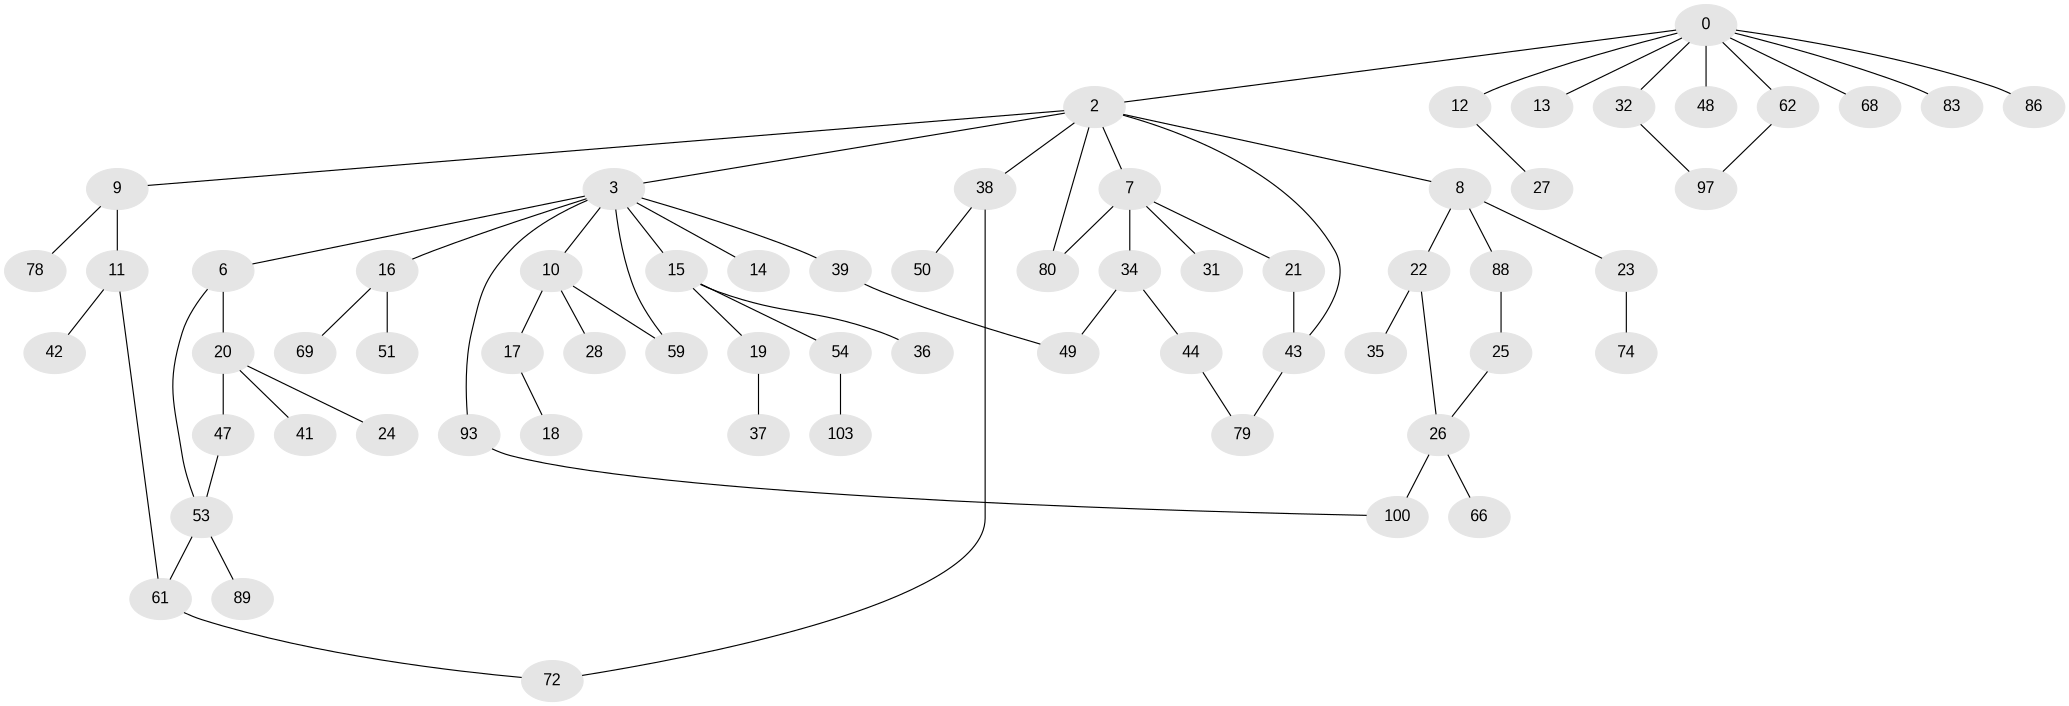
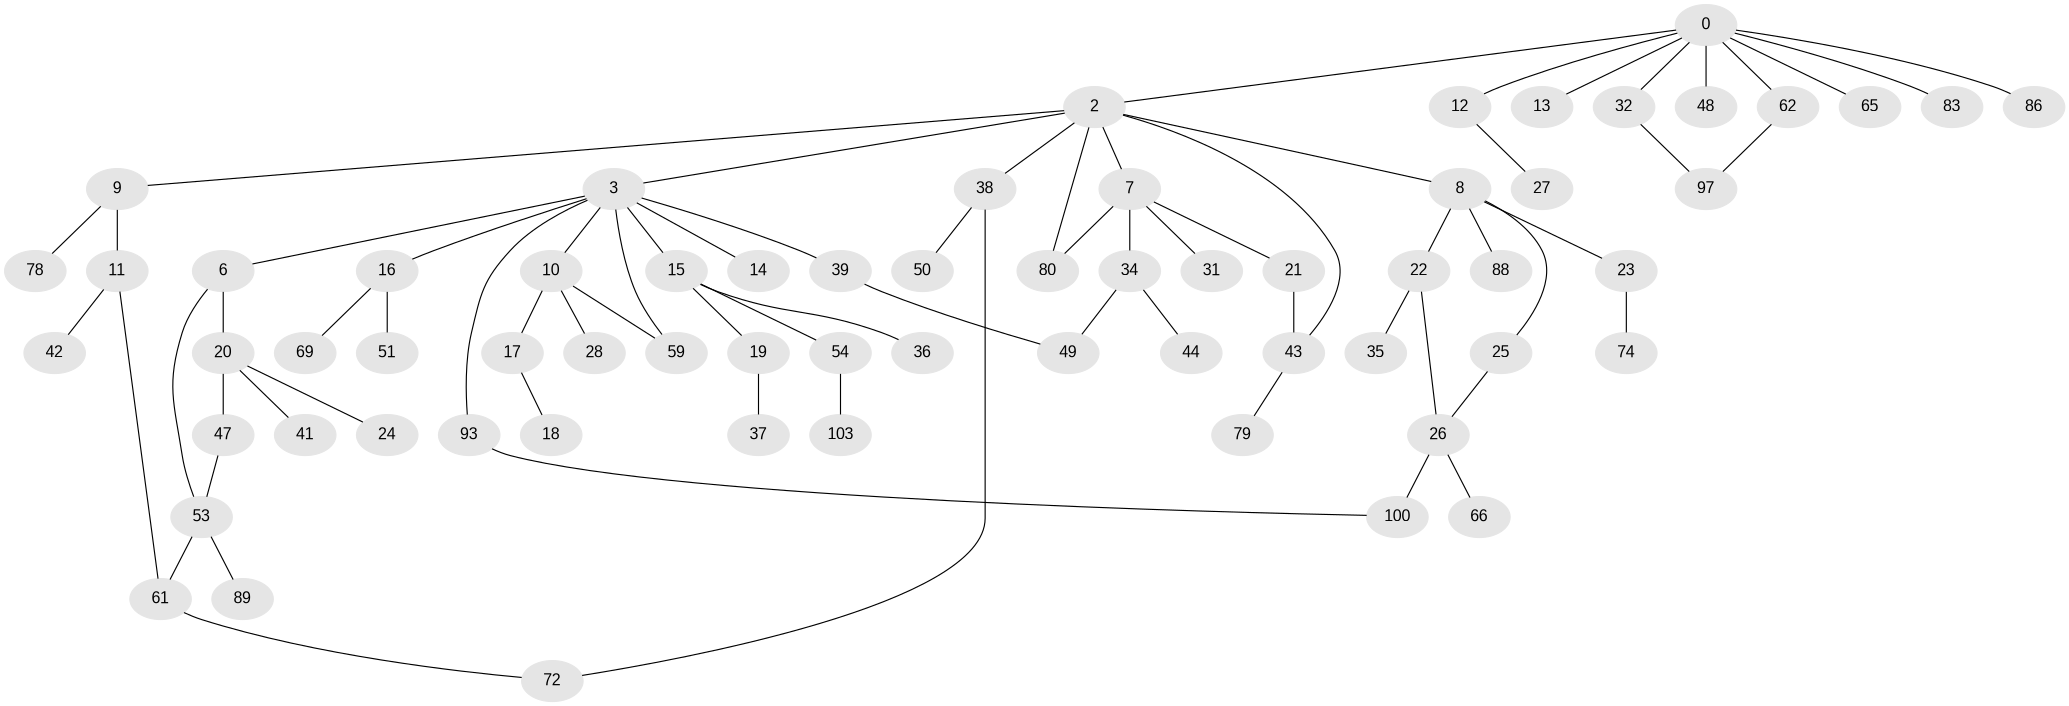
node "68": label "68" -> "65"
edge "88" -- "25": now "8" -- "25"
edge "44" -- "79": removed
